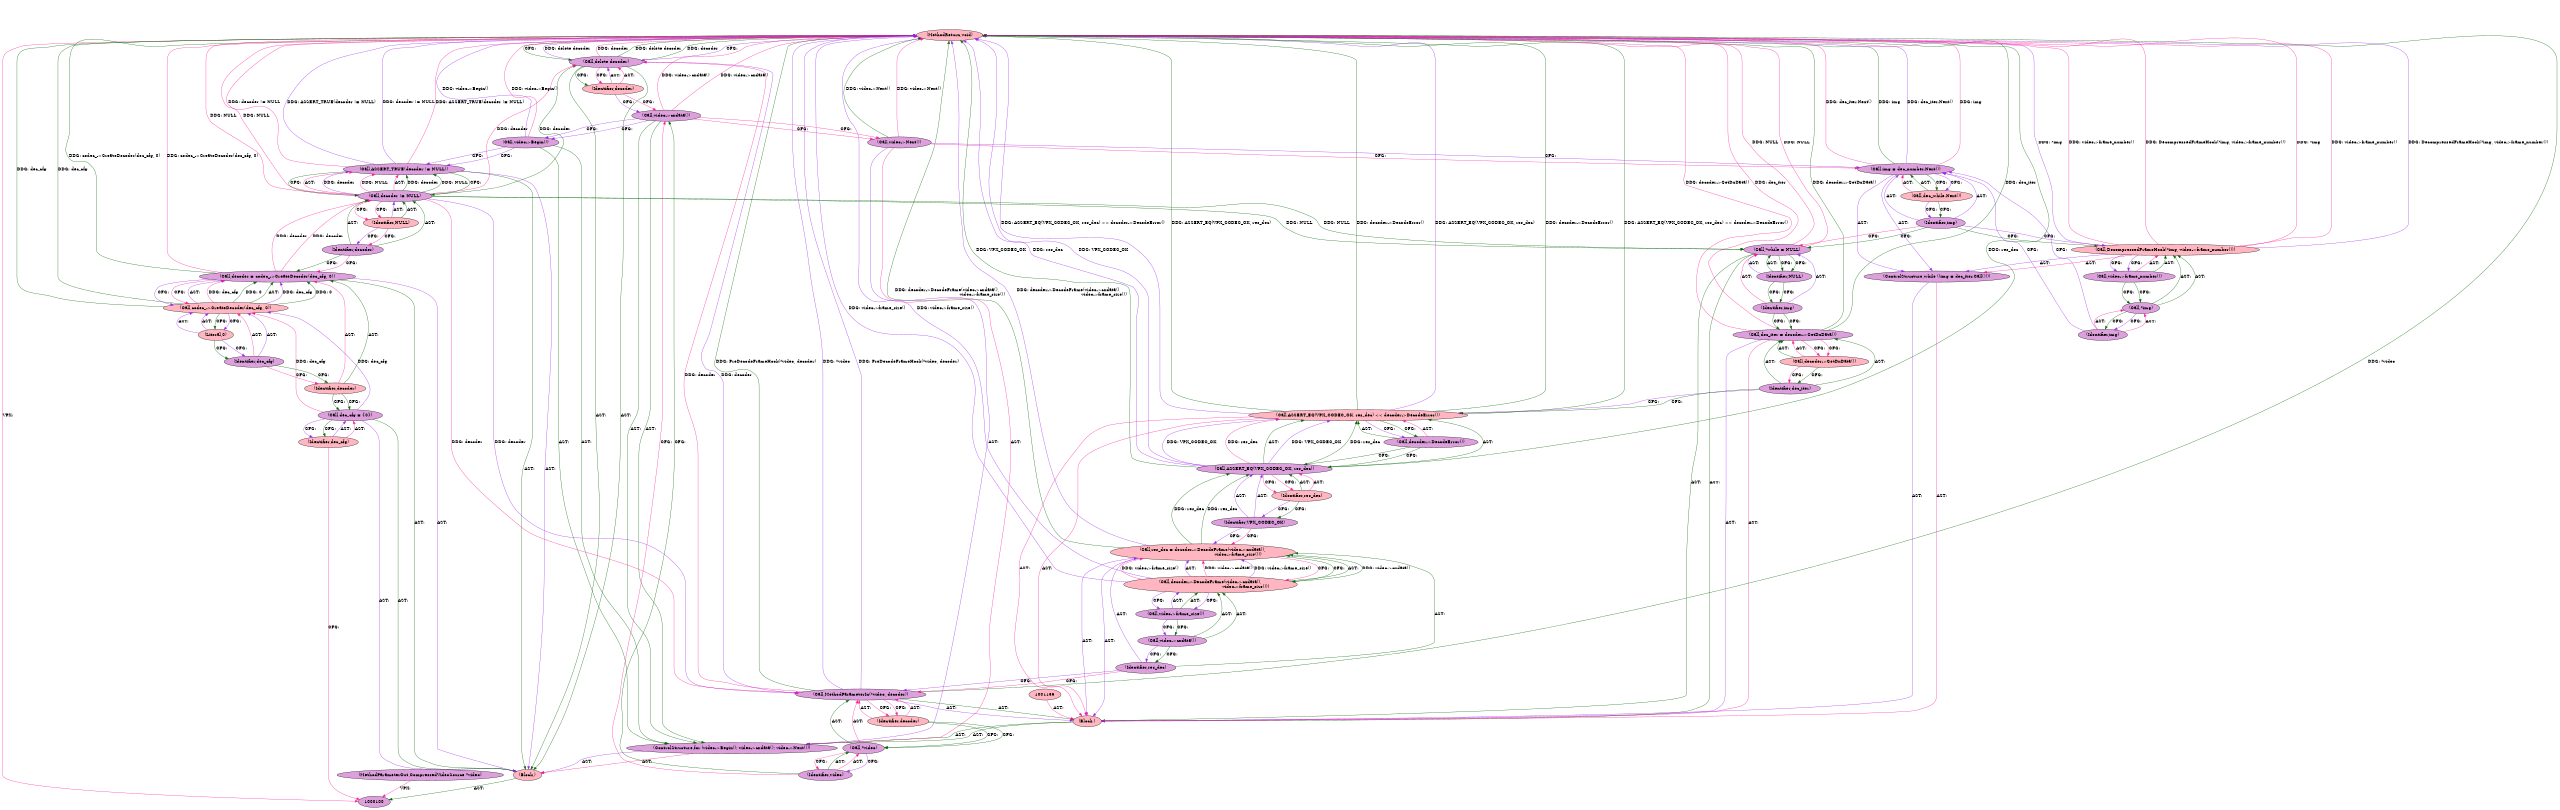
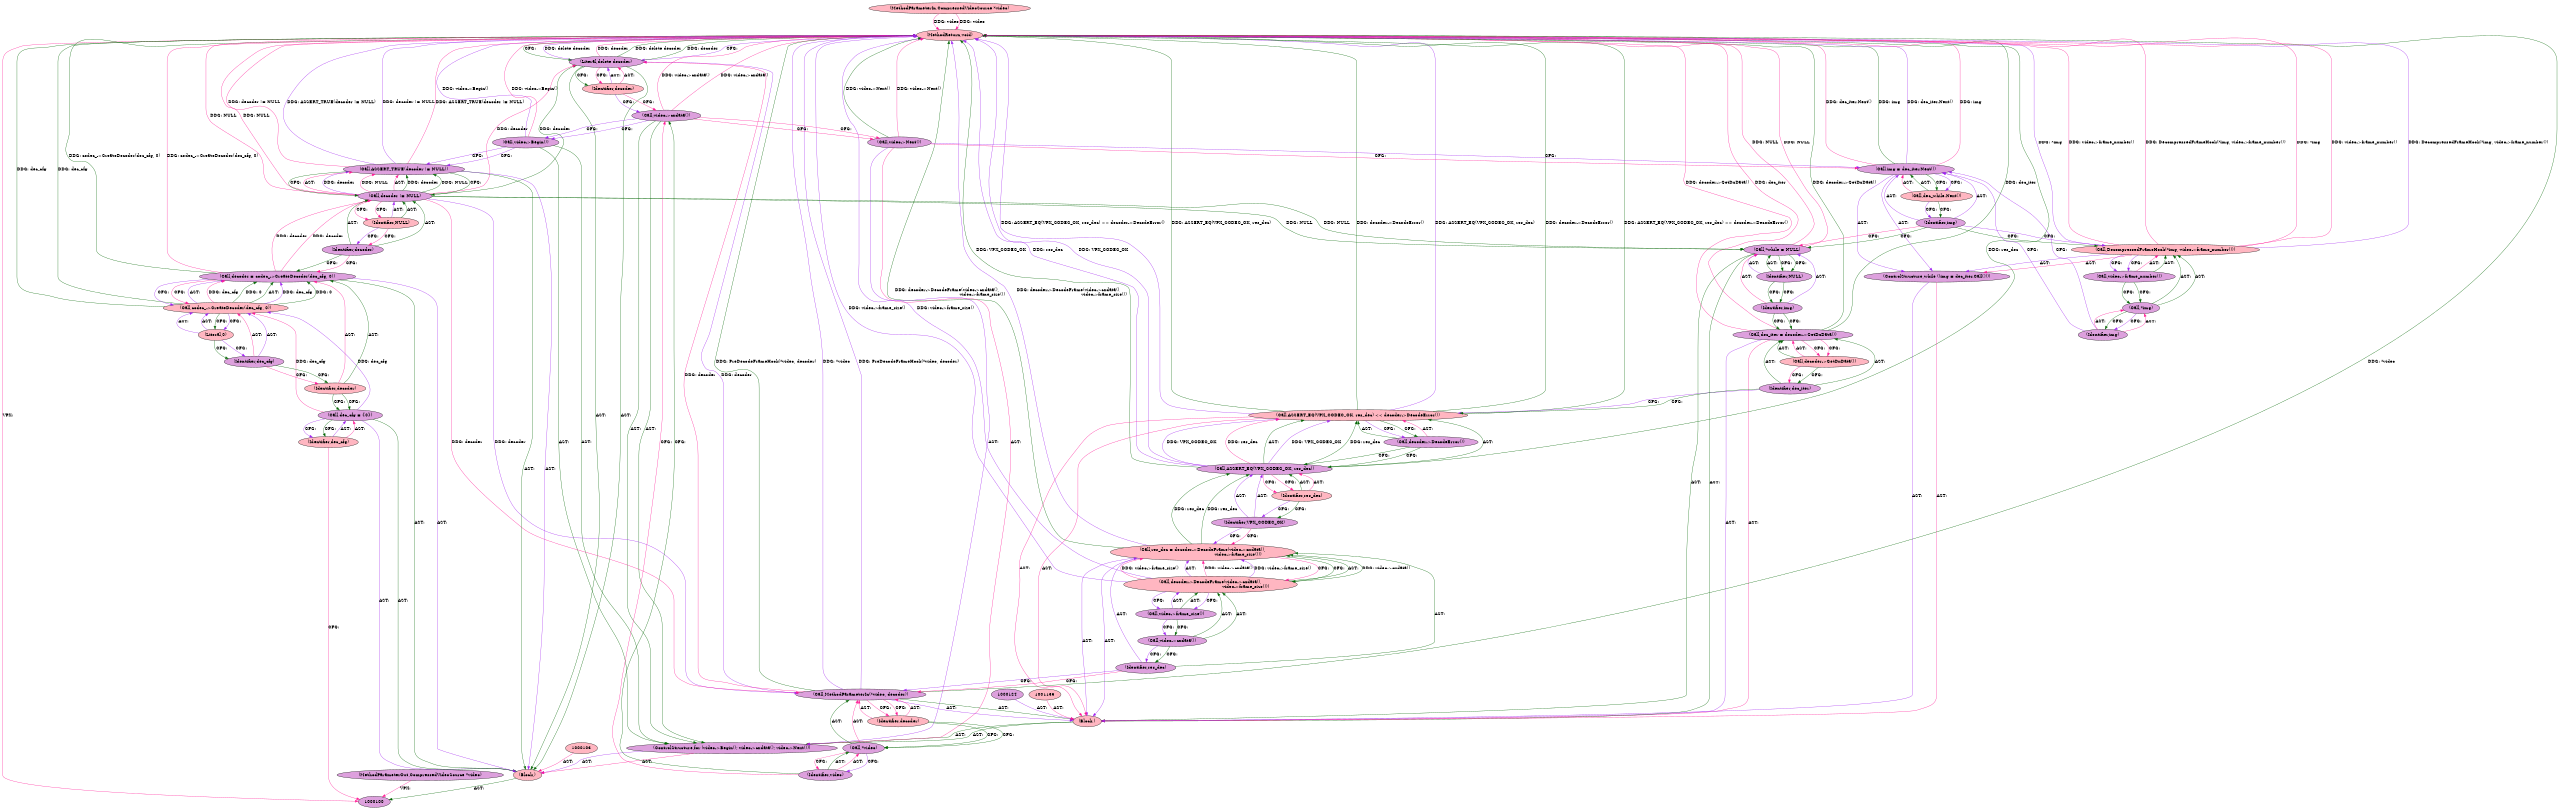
node "(MethodParameterIn,CompressedVideoSource *video)": added
node "(Call,delete decoder)": label "(Call,delete decoder)" -> "(Literal,delete decoder)"
node "(Call,img = dec_number.Next())": label "(Call,img = dec_number.Next())" -> "(Call,img = dec_iter.Next())"
node "1000124": added
node "1000103": added
